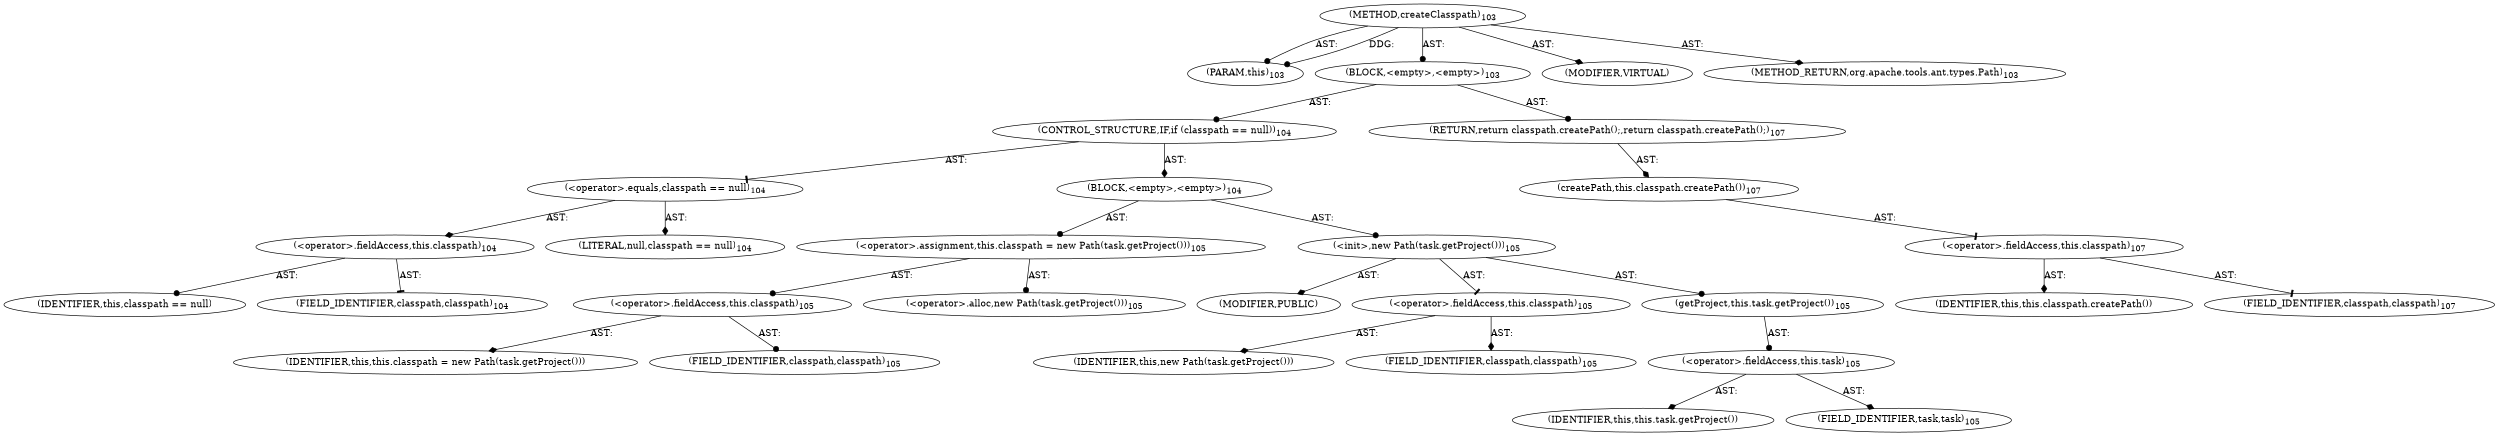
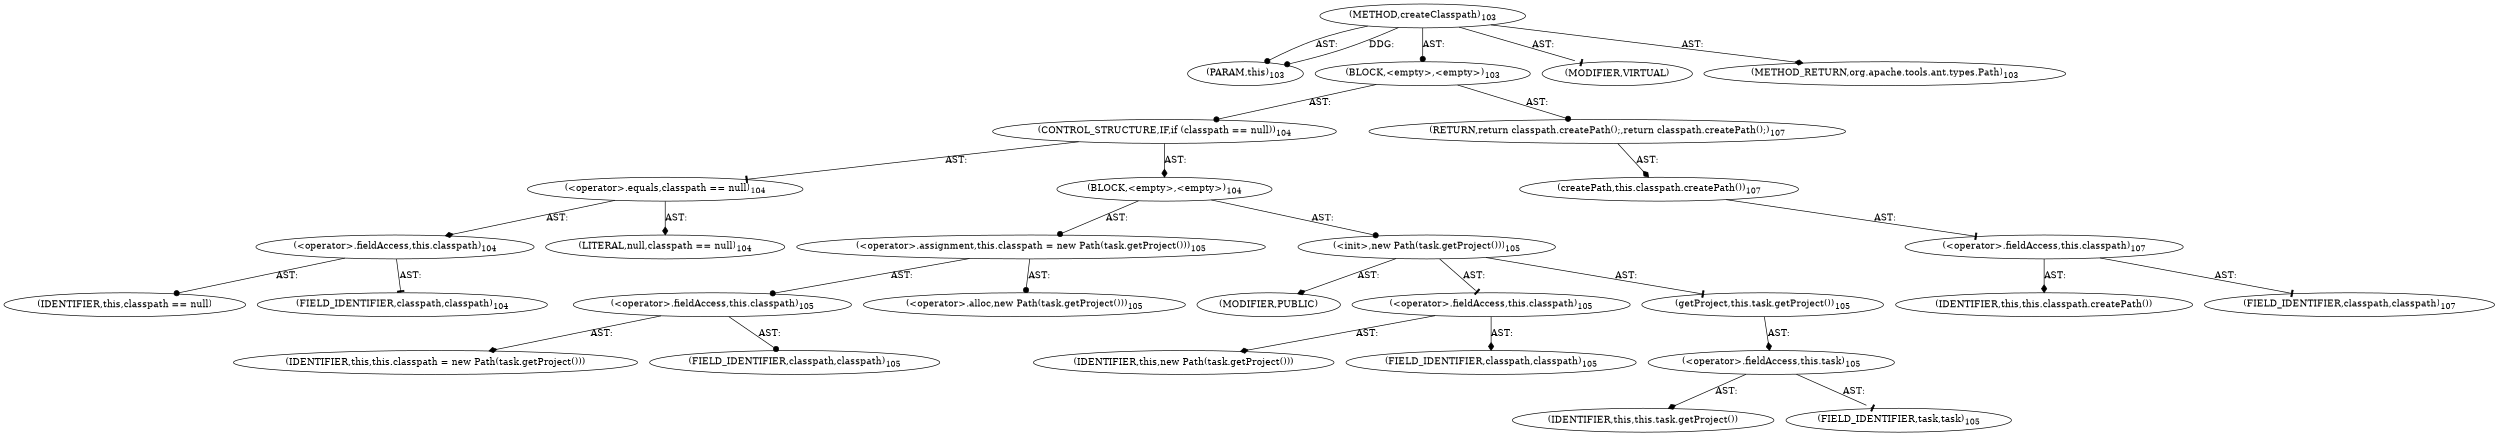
edge "(METHOD,createClasspath)" -> "(MODIFIER,VIRTUAL)": arrowhead diamond -> tee
edge "(<init>,new Path(task.getProject()))" -> "(getProject,this.task.getProject())": arrowhead dot -> tee
edge "(getProject,this.task.getProject())" -> "(<operator>.fieldAccess,this.task)": arrowhead dot -> diamond
edge "(<operator>.fieldAccess,this.task)" -> "(FIELD_IDENTIFIER,task,task)": arrowhead diamond -> tee
